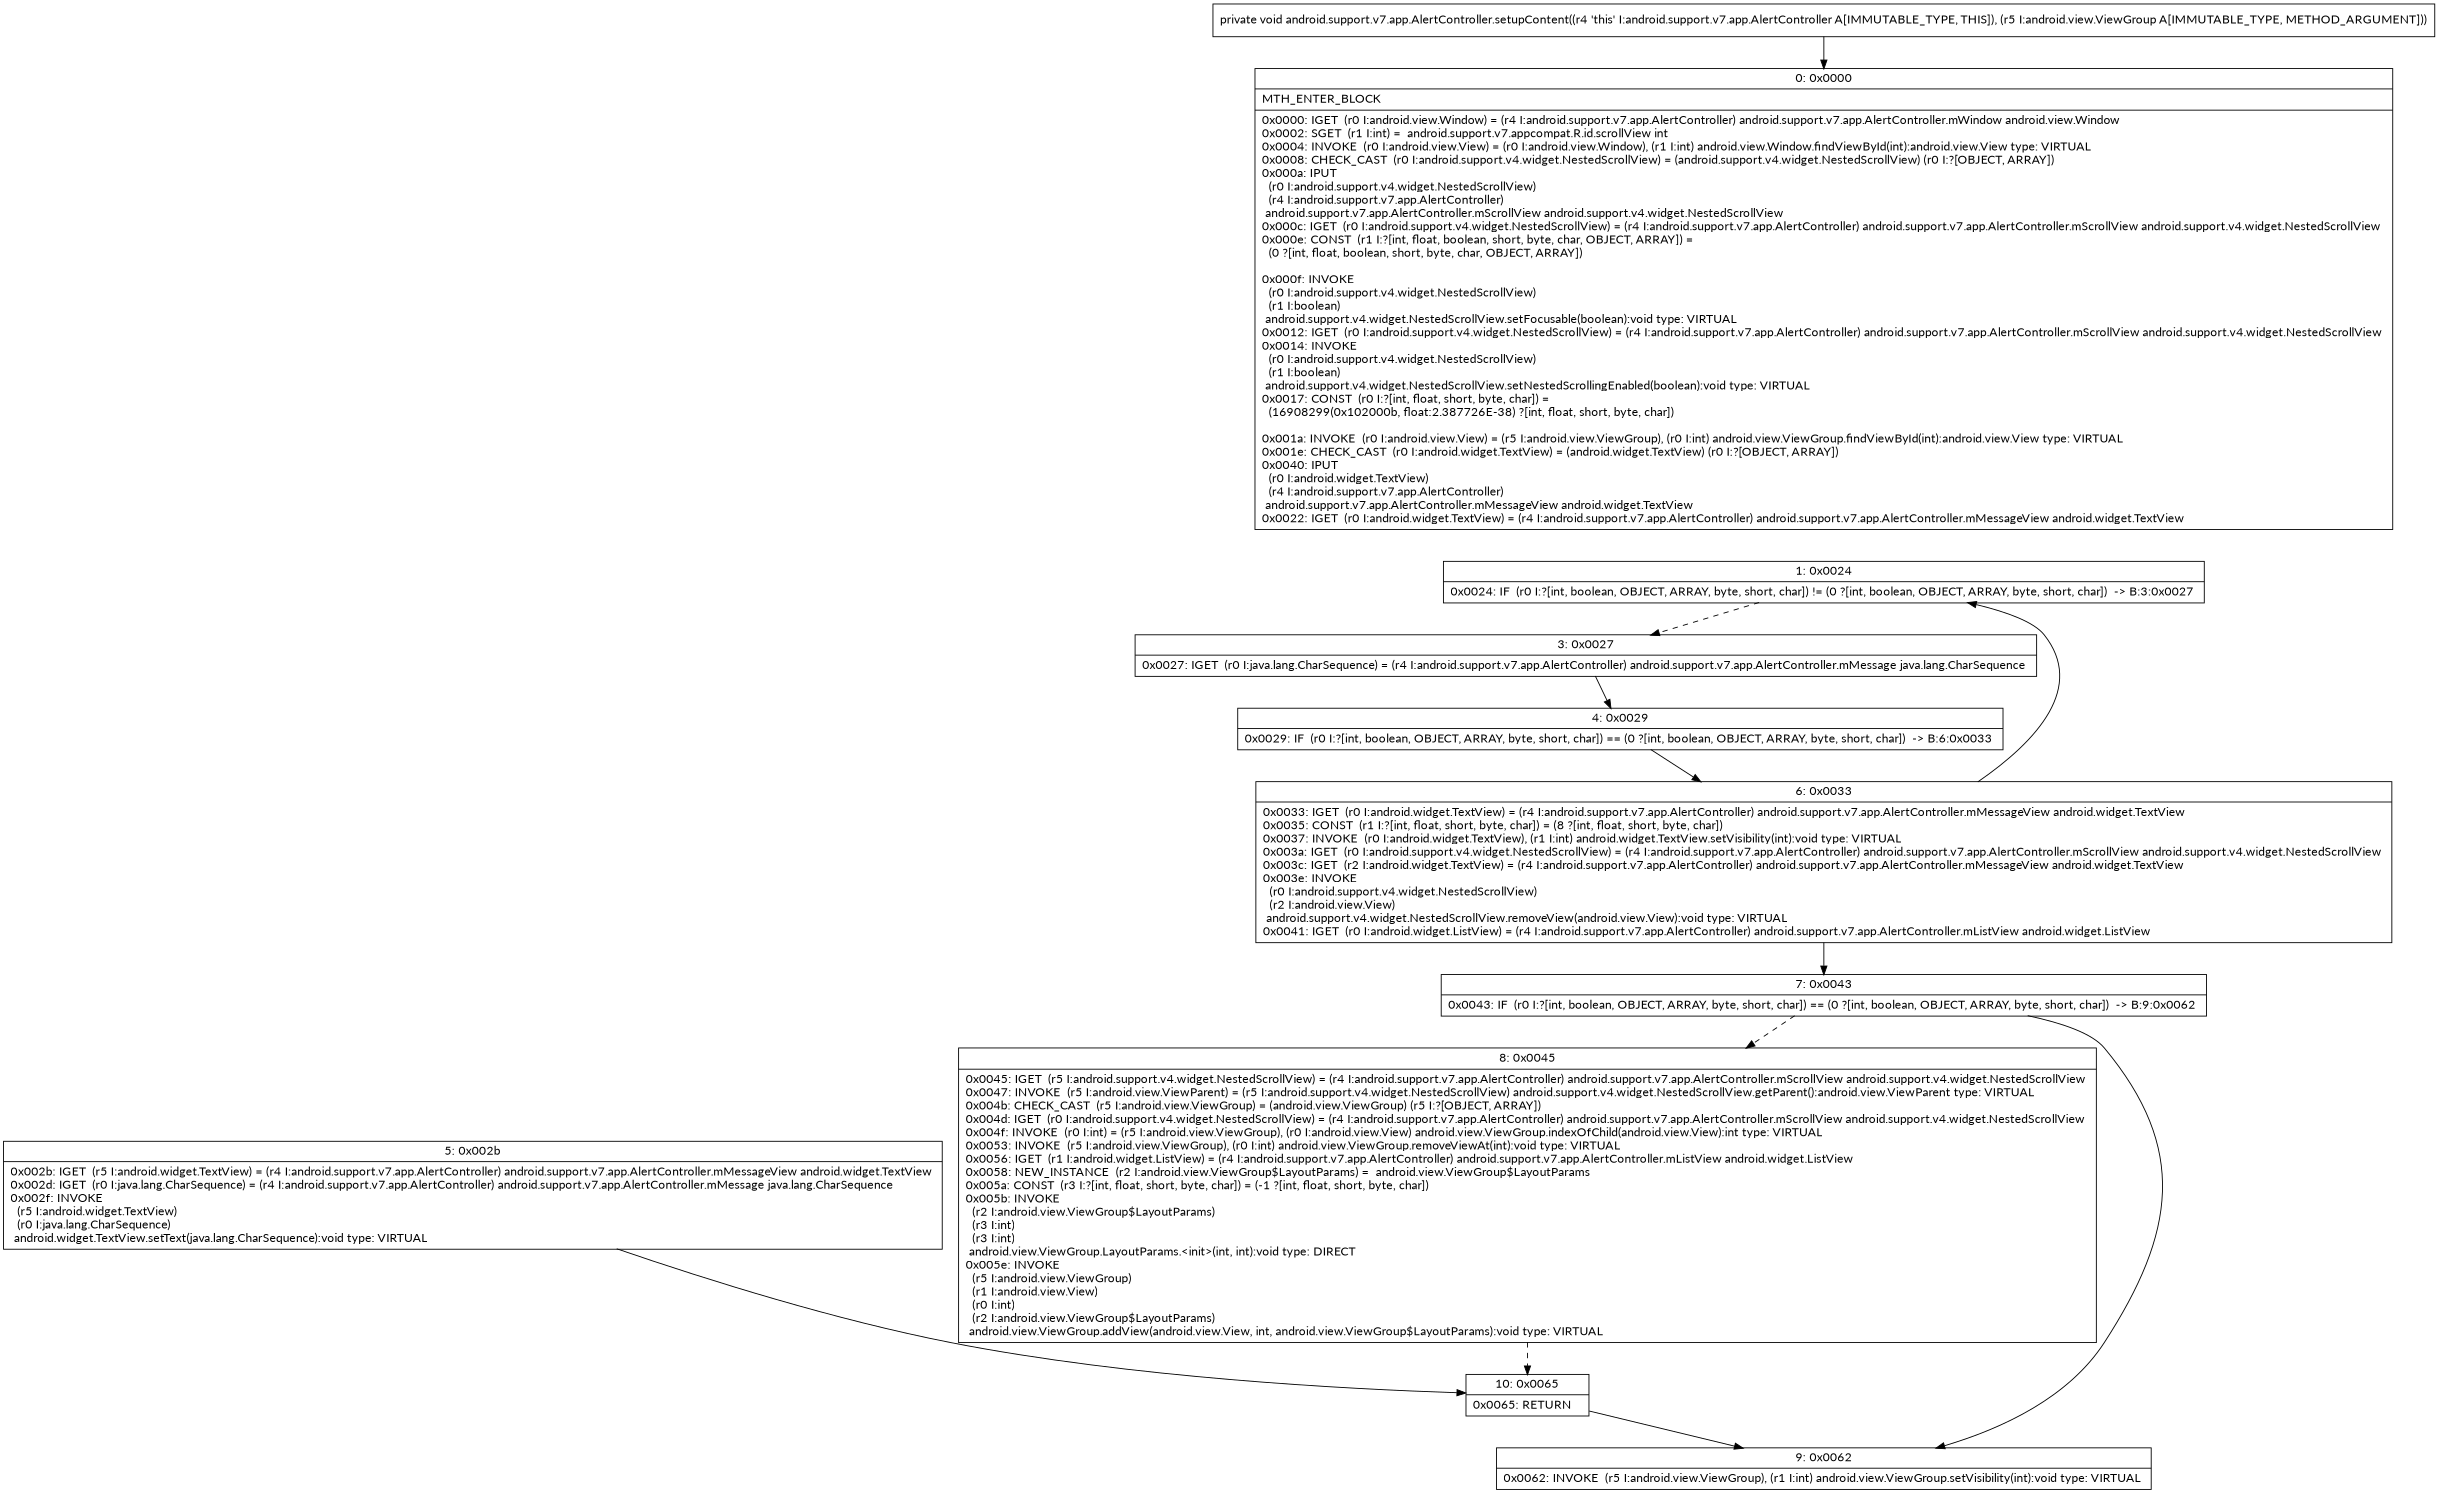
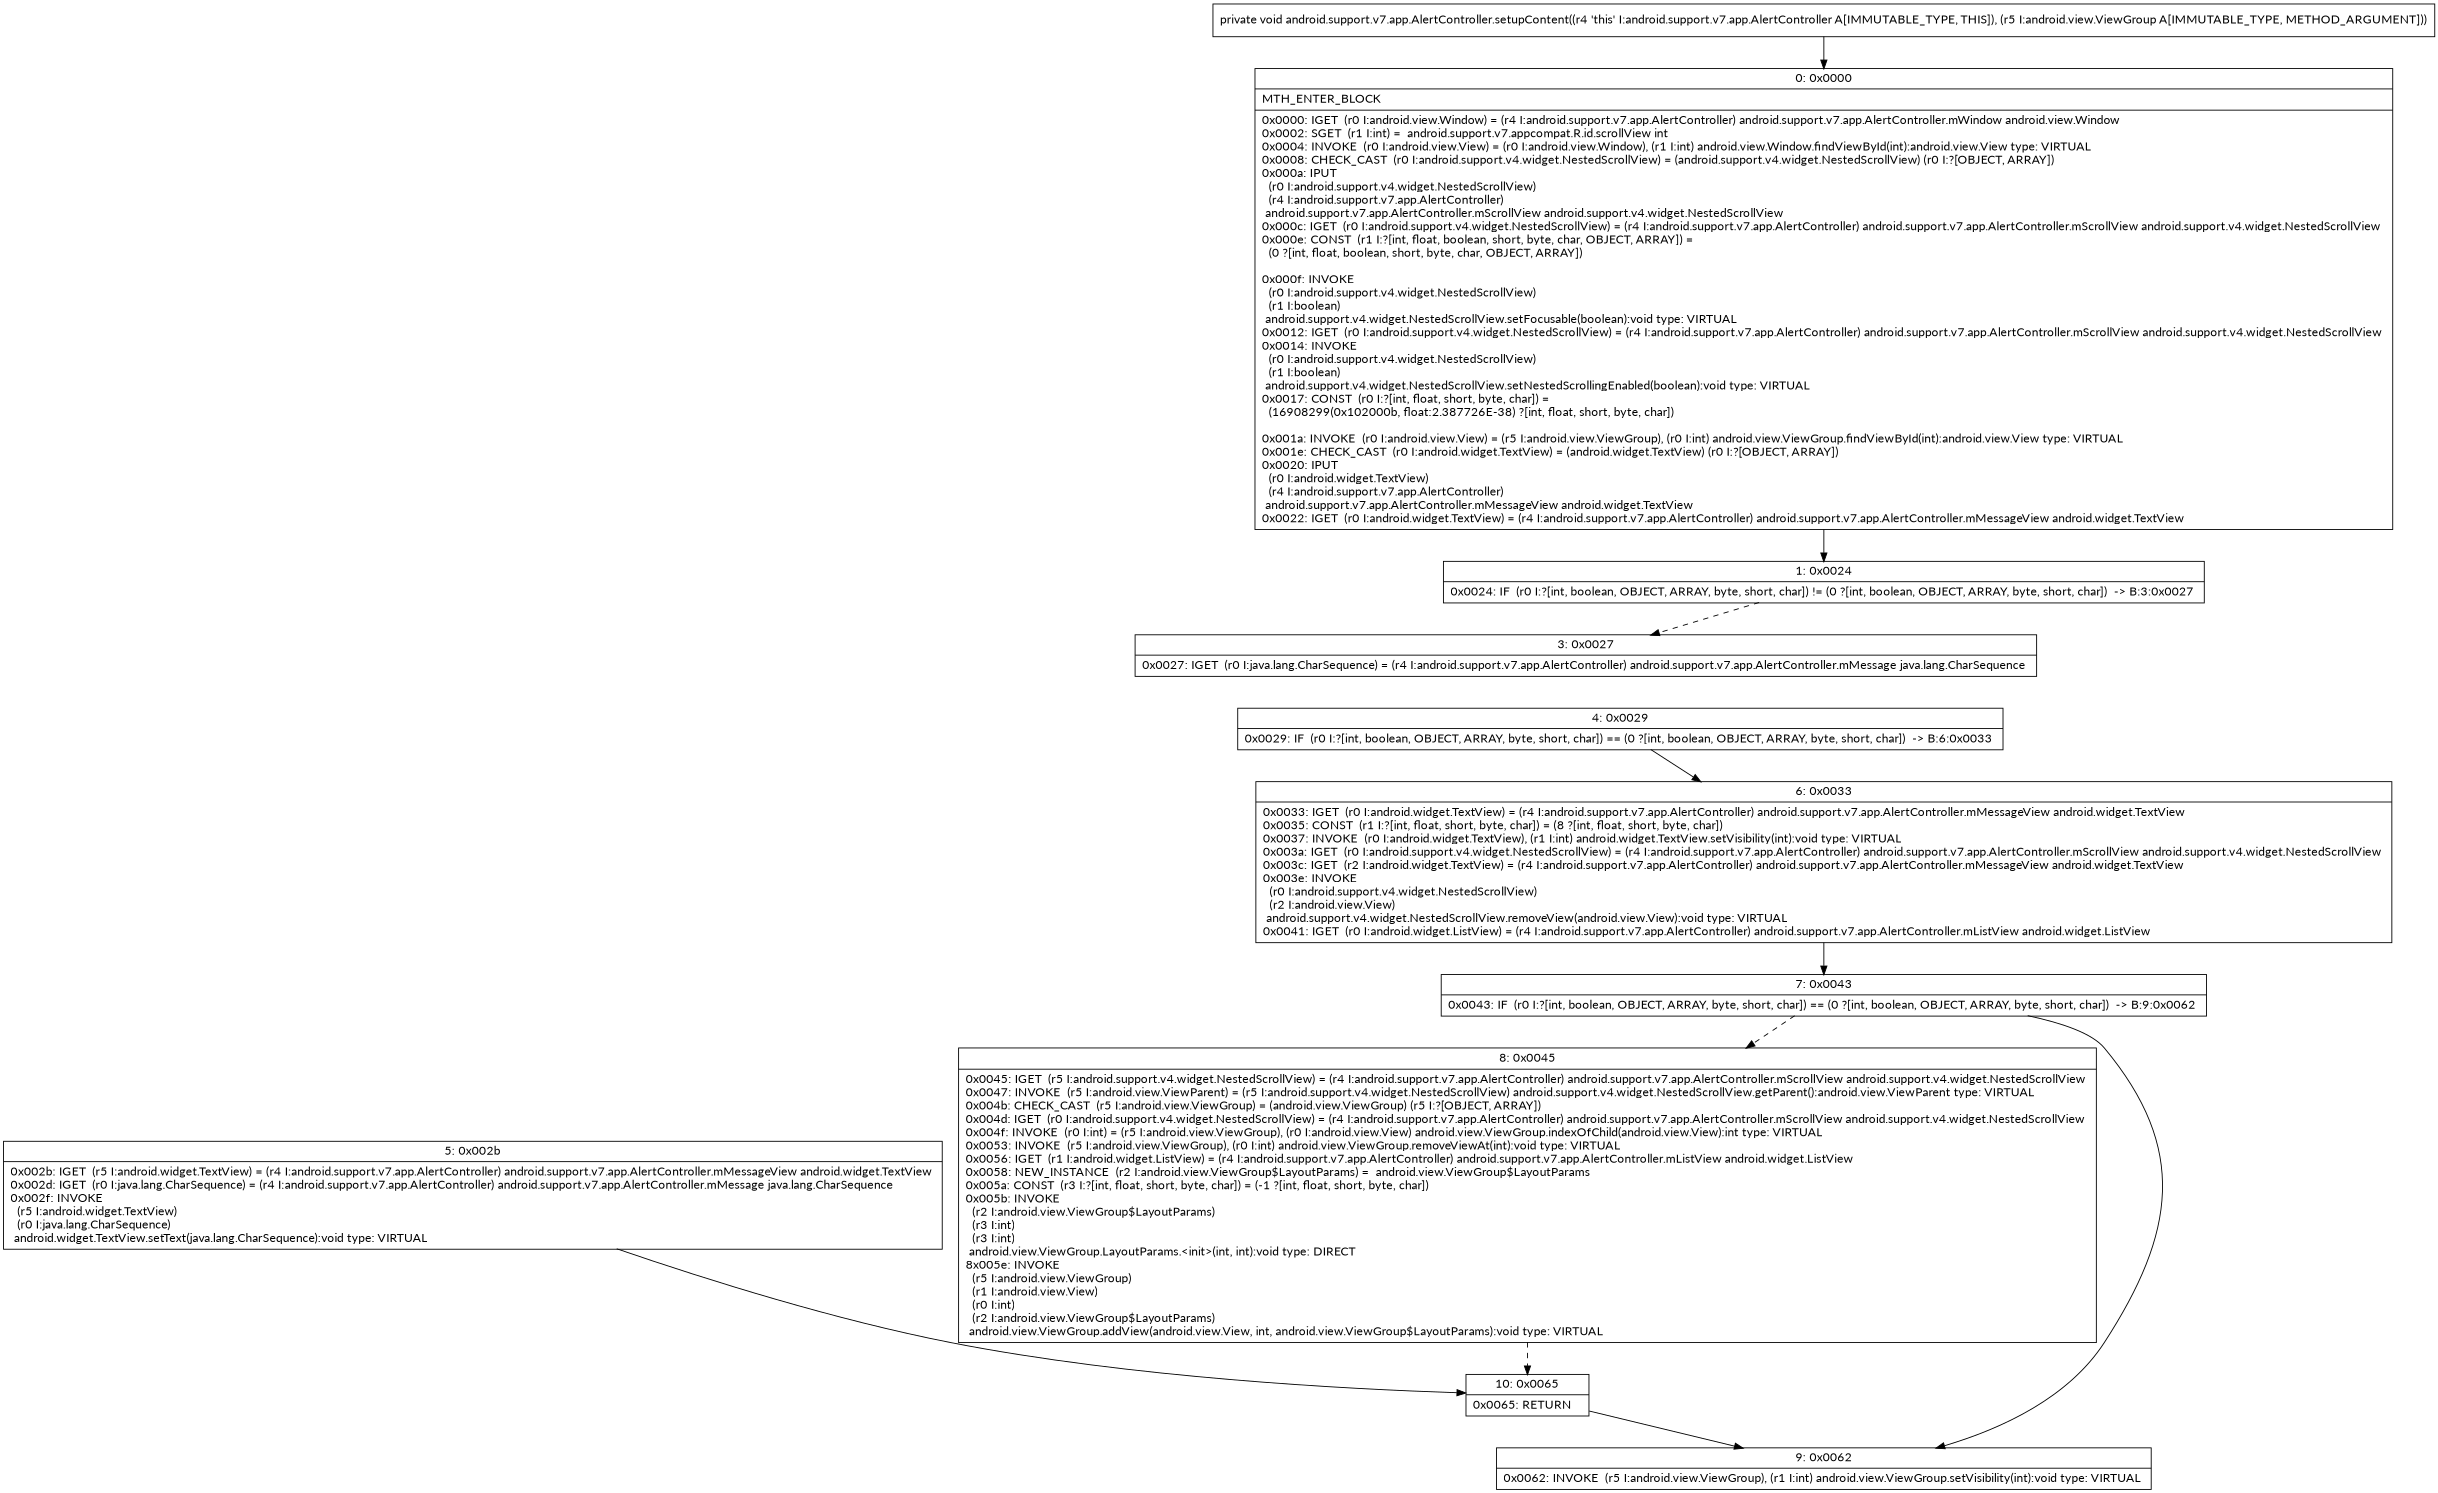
node "0: 0x0000": text "0x0040: IPUT" -> "0x0020: IPUT"
edge "6: 0x0033" -> "1: 0x0024": now "0: 0x0000" -> "1: 0x0024"
edge "3: 0x0027" -> "4: 0x0029": removed
node "8: 0x0045": text "0x005e: INVOKE" -> "8x005e: INVOKE"
